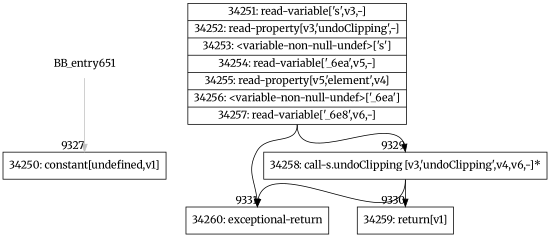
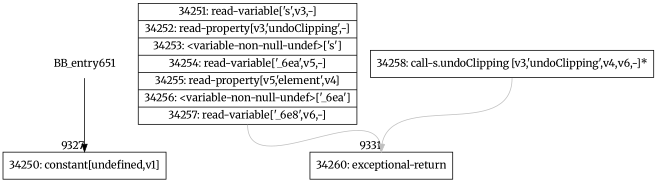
edge "BB_entry651" -> "34250: constant[undefined,v1]": color gray -> black
edge "34251: read-variable['s',v3,-]" -> "34258: call-s.undoClipping [v3,'undoClipping',v4,v6,-]*": removed
edge "34251: read-variable['s',v3,-]" -> "34260: exceptional-return": color black -> gray
edge "34258: call-s.undoClipping [v3,'undoClipping',v4,v6,-]*" -> "34260: exceptional-return": color black -> gray
node "34259: return[v1]": removed
